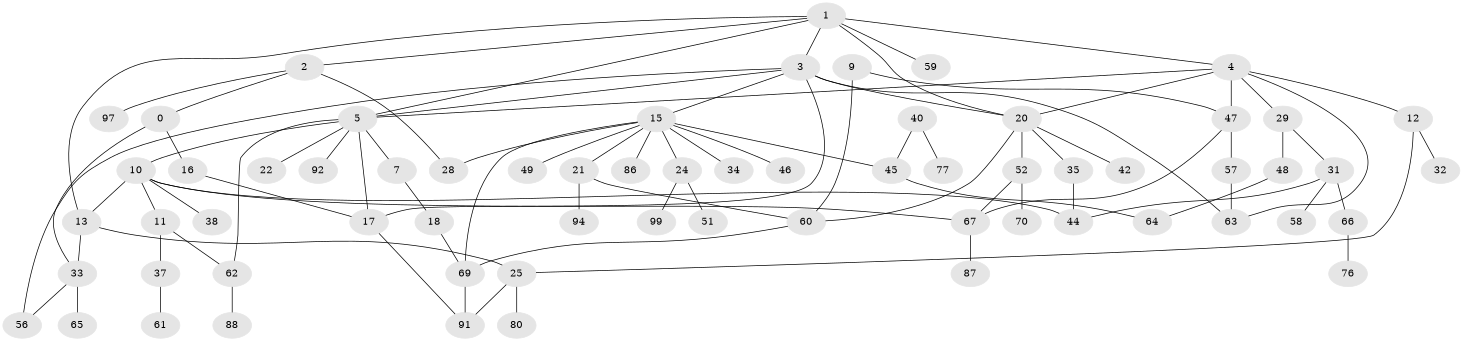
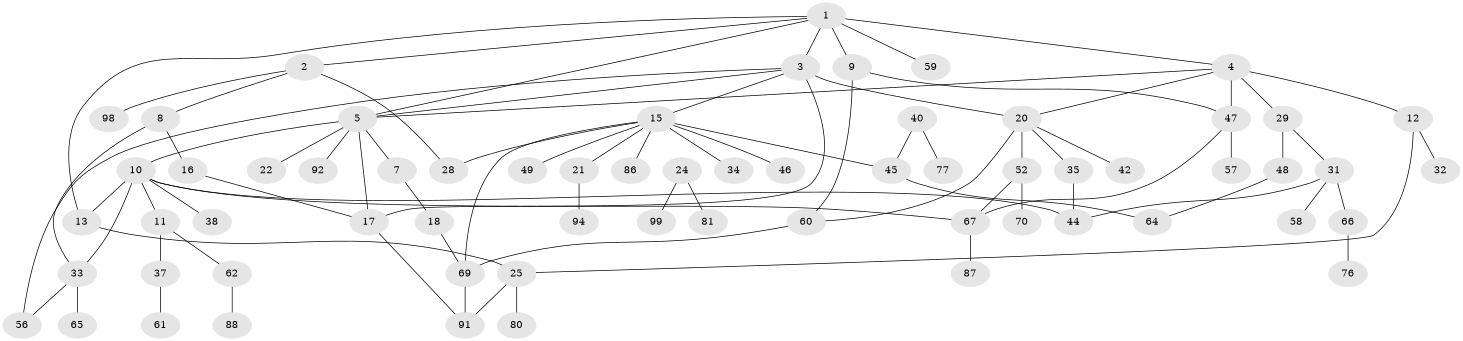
edge "1" -- "20": now "1" -- "9"
node "97": label "97" -> "98"
node "0": label "0" -> "8"
edge "15" -- "24": removed
edge "5" -- "62": removed
edge "21" -- "60": removed
node "51": label "51" -> "81"
node "63": removed
edge "13" -- "33": now "10" -- "33"
